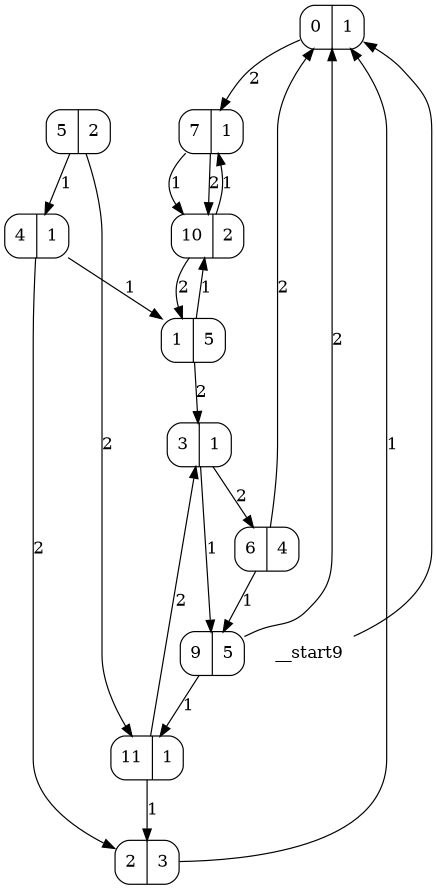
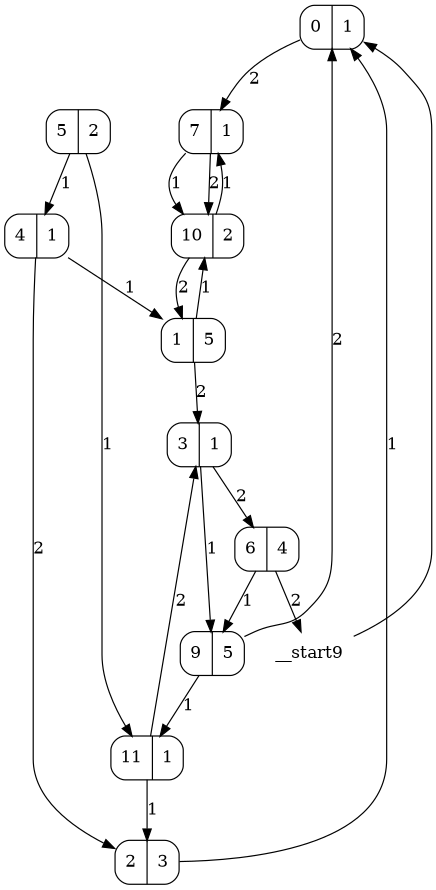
edge "6" -> "0": now "6" -> "__start9"
edge "5" -> "11": label "2" -> "1"
